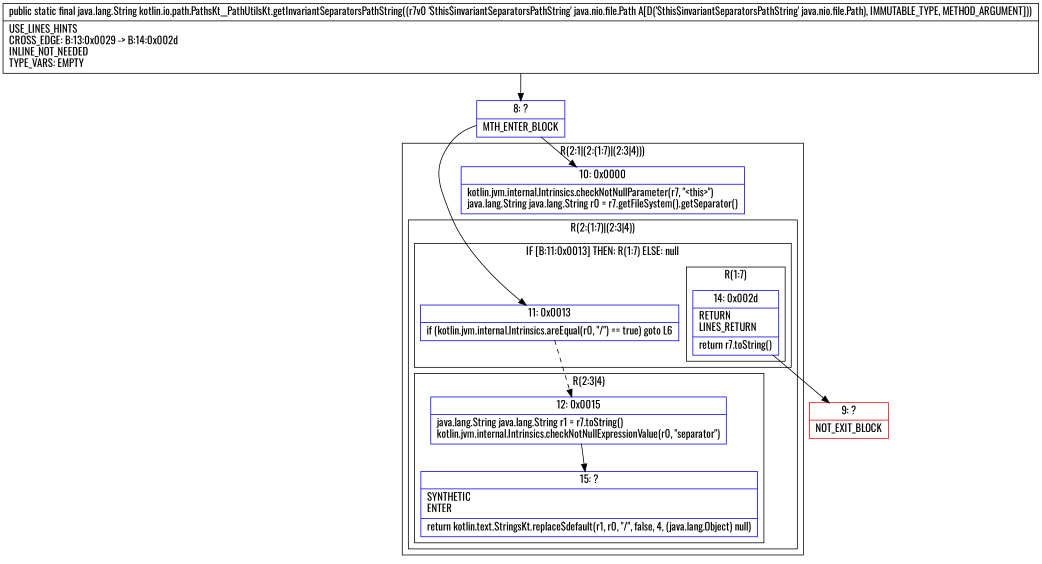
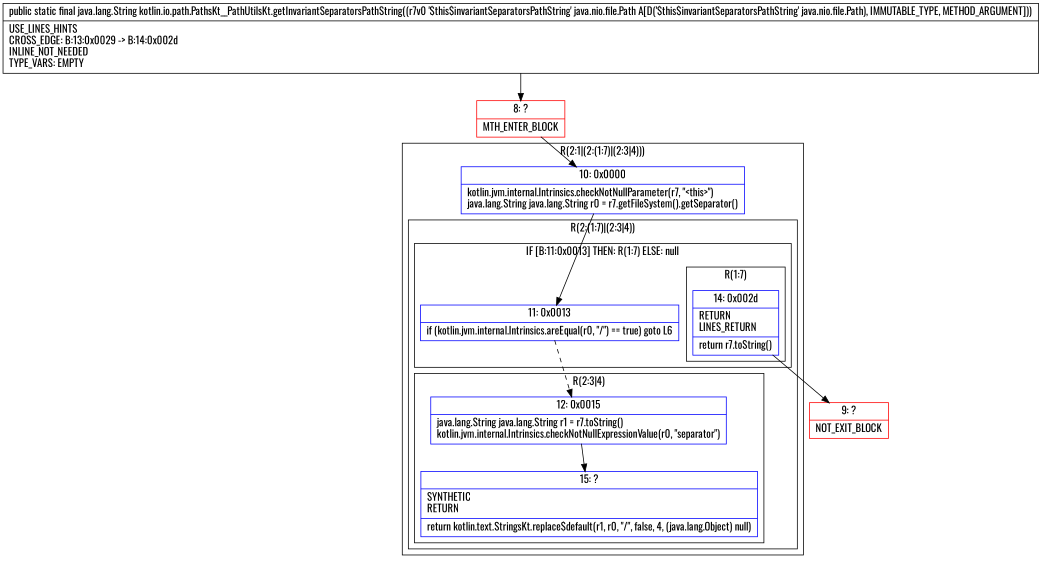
node "8: ?": color blue -> red
edge "8: ?" -> "11: 0x0013": now "10: 0x0000" -> "11: 0x0013"
node "15: ?": text "ENTER" -> "RETURN"
